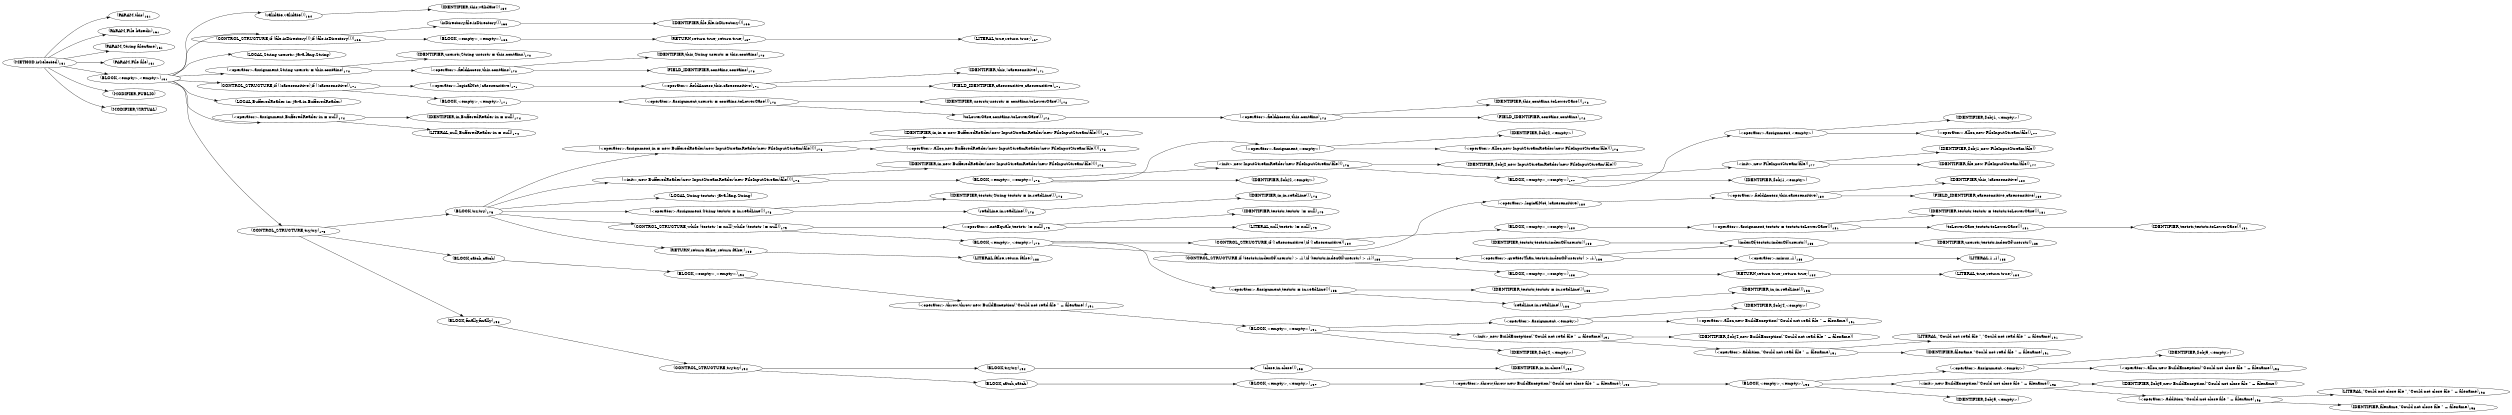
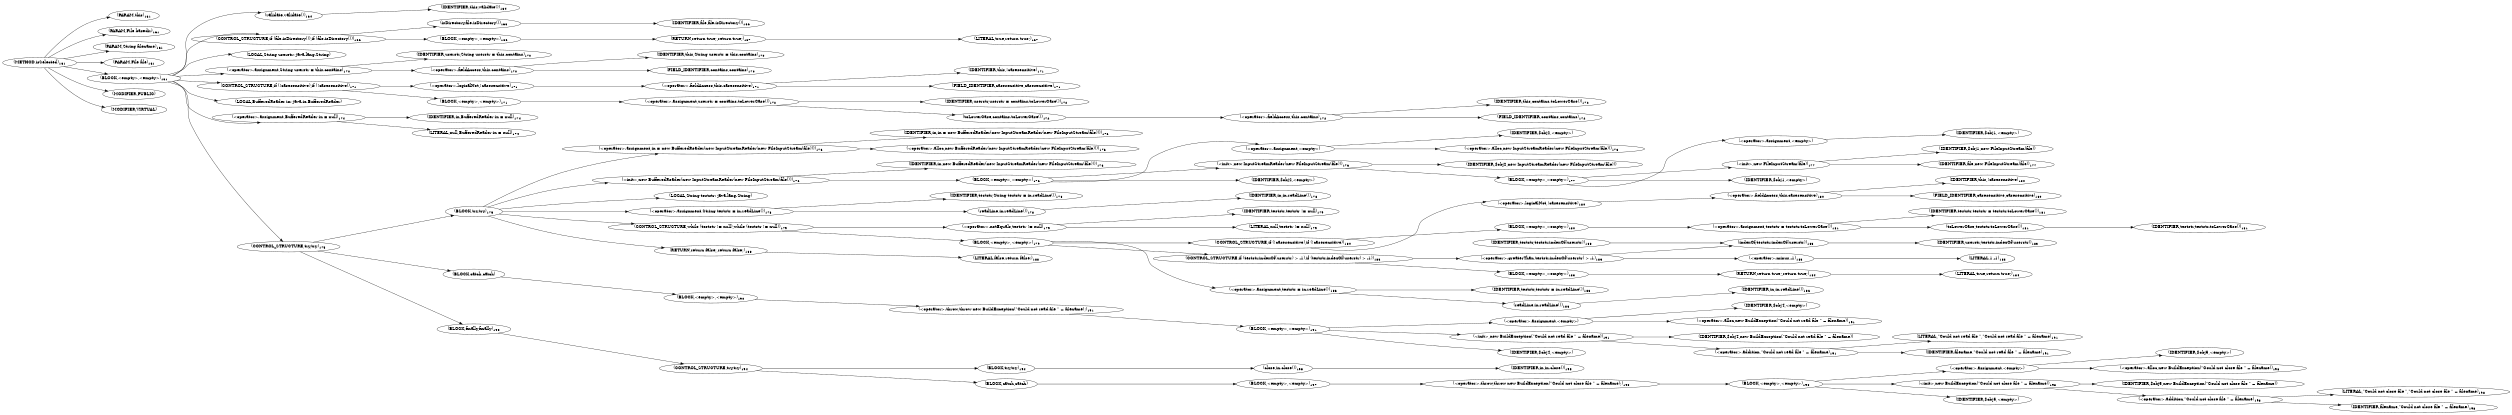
node "(<operator>.alloc,new FileInputStream(file))": removed
